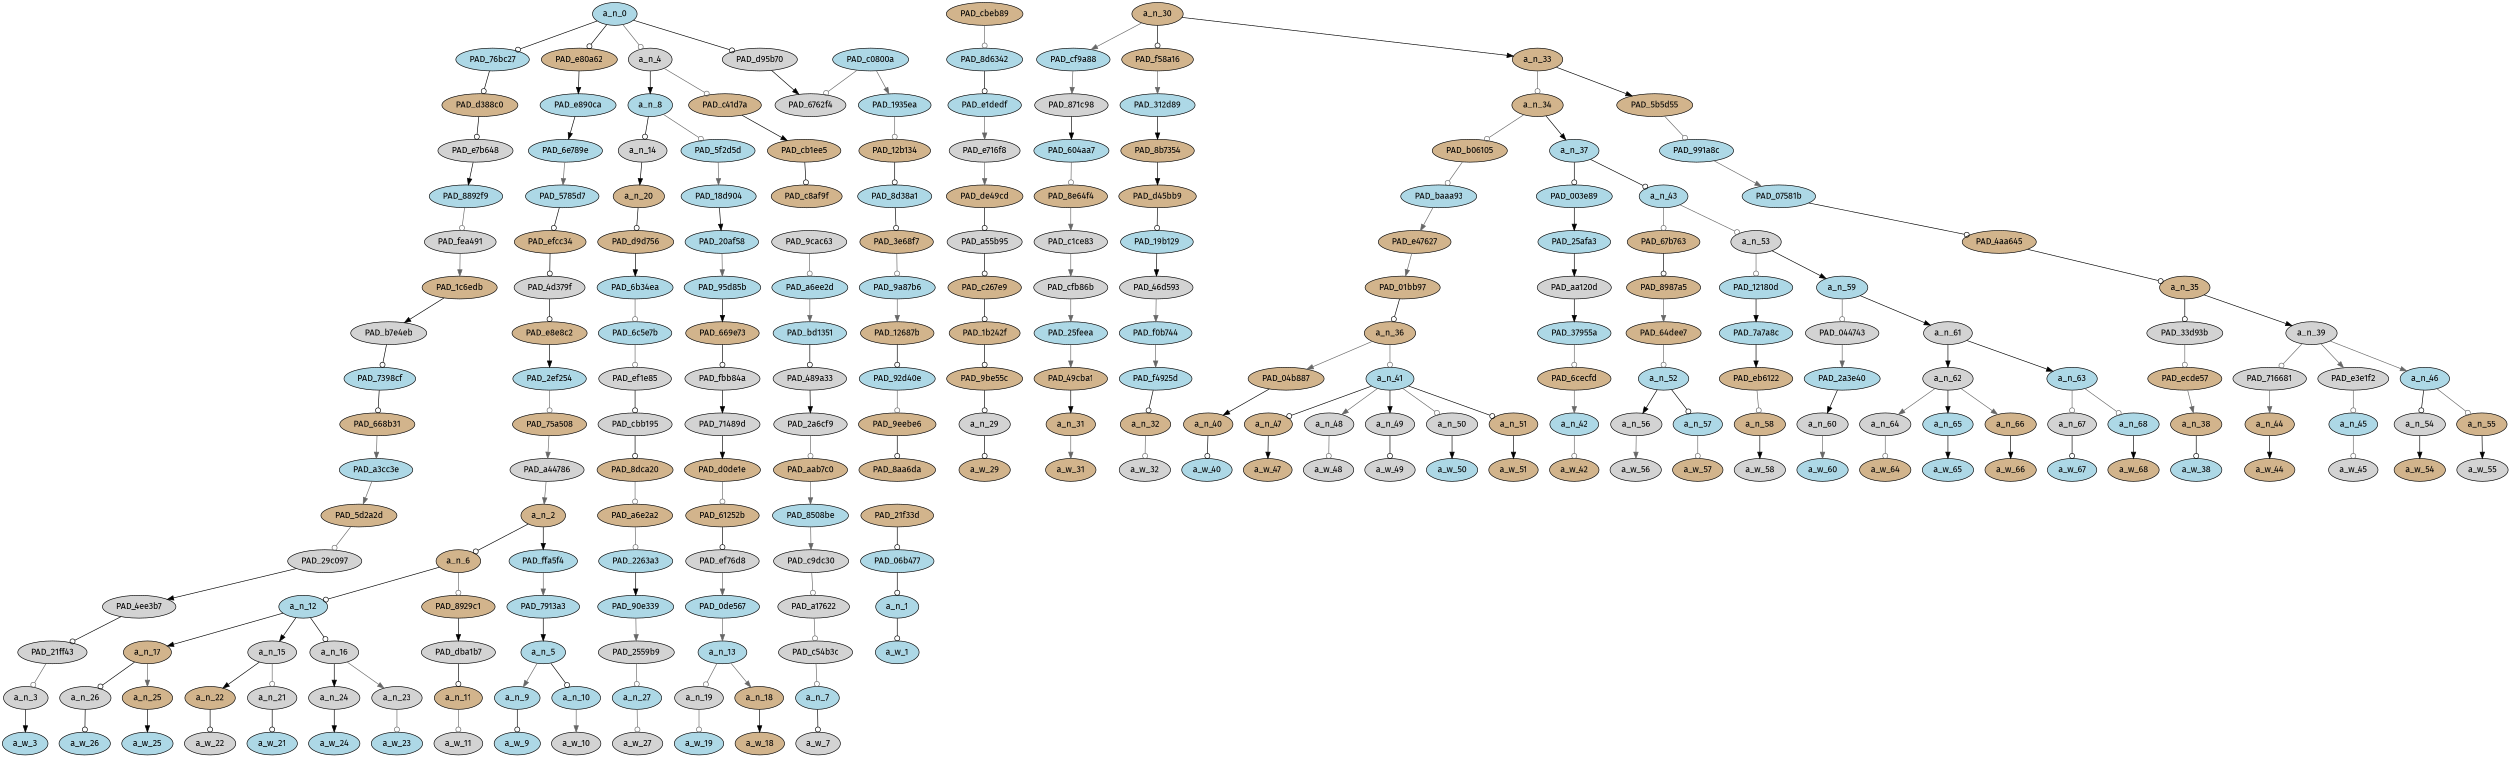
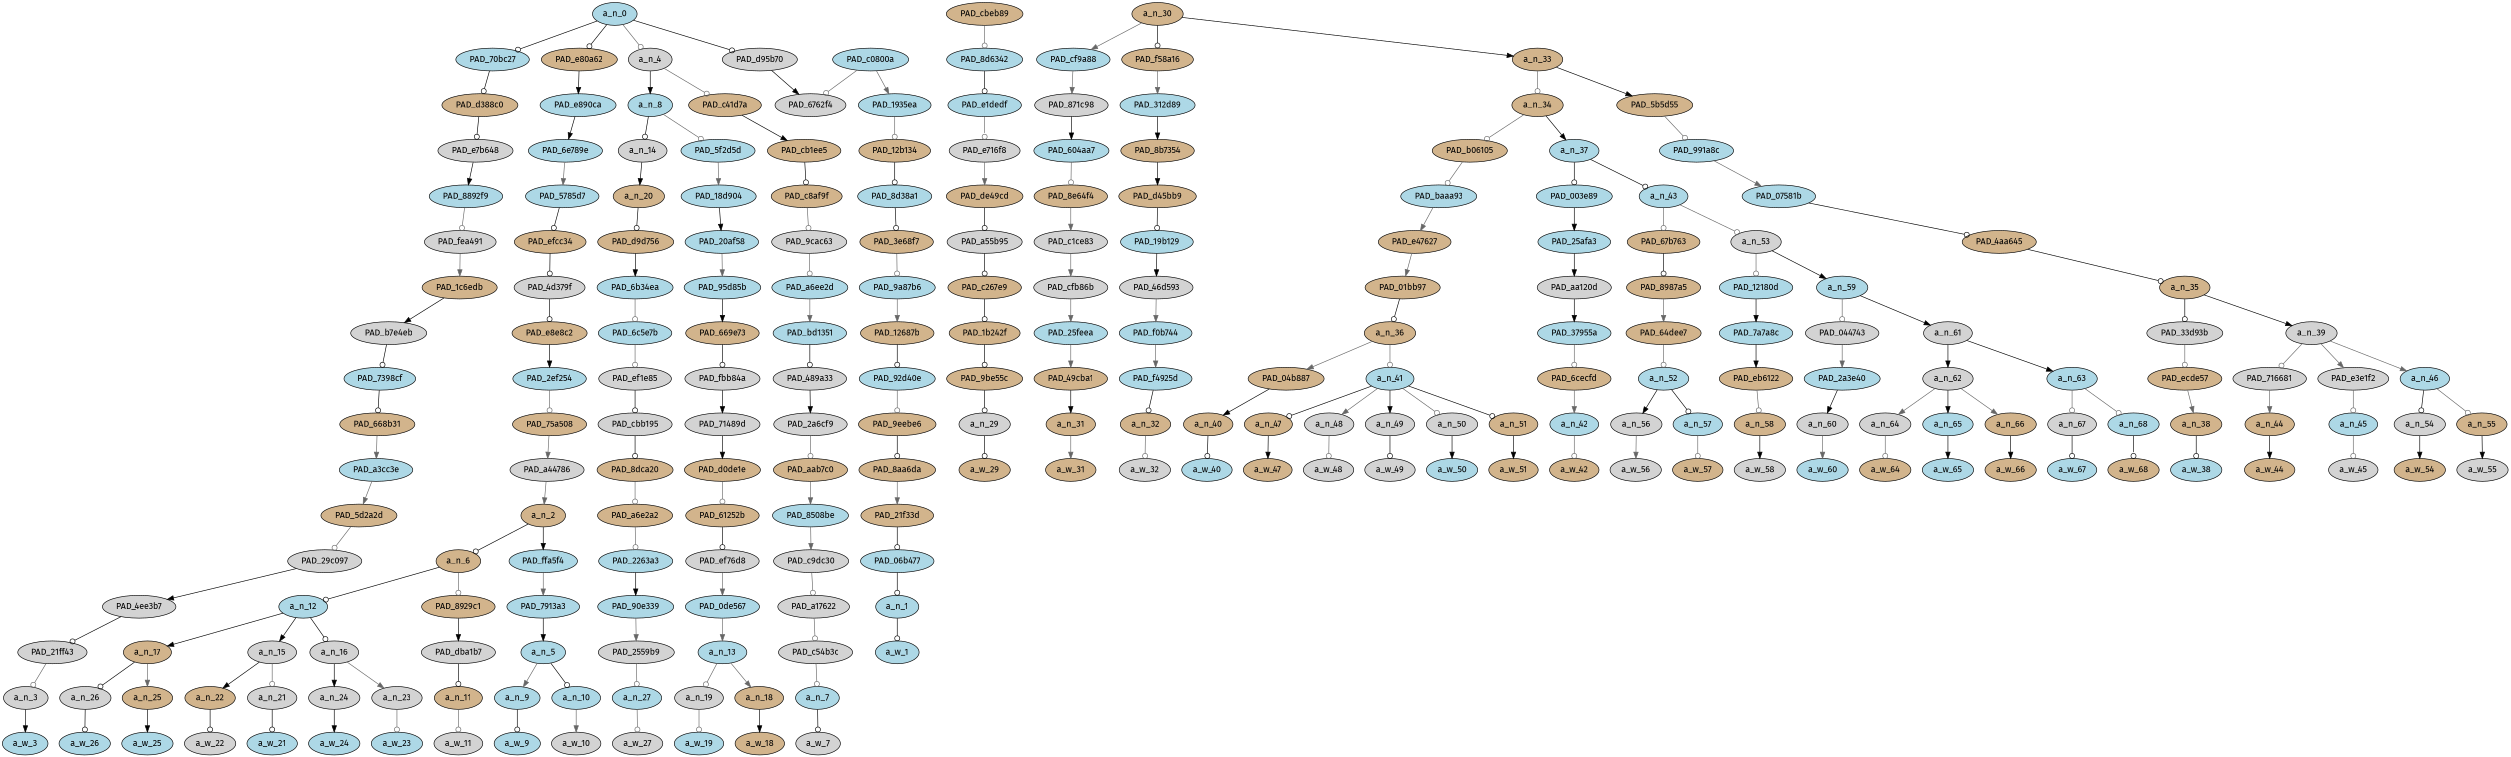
node "PAD_76bc27": label "PAD_76bc27" -> "PAD_70bc27"
edge "PAD_e1dedf" -> "PAD_e716f8": arrowhead normal -> odot
edge "PAD_c8af9f" -> "PAD_9cac63": added
edge "a_n_68" -> "a_w_68": arrowhead normal -> odot
edge "PAD_8aa6da" -> "PAD_21f33d": added
